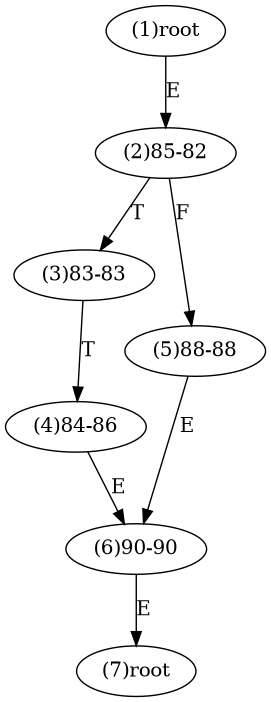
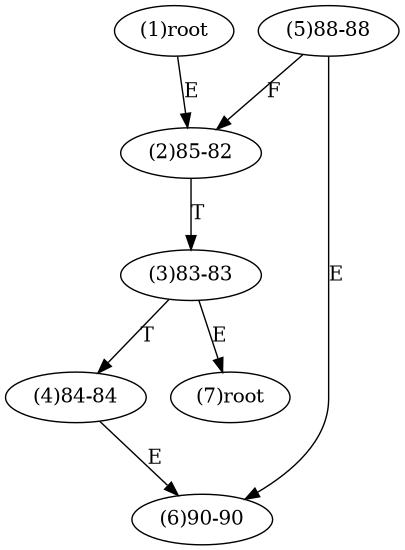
edge "(2)85-82" -> "(5)88-88": reversed
node "(4)84-86": label "(4)84-86" -> "(4)84-84"
edge "(6)90-90" -> "(7)root": now "(3)83-83" -> "(7)root"
